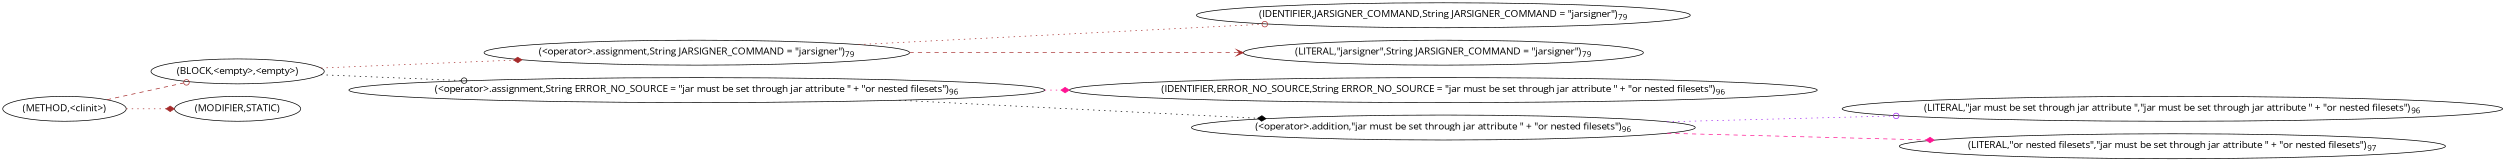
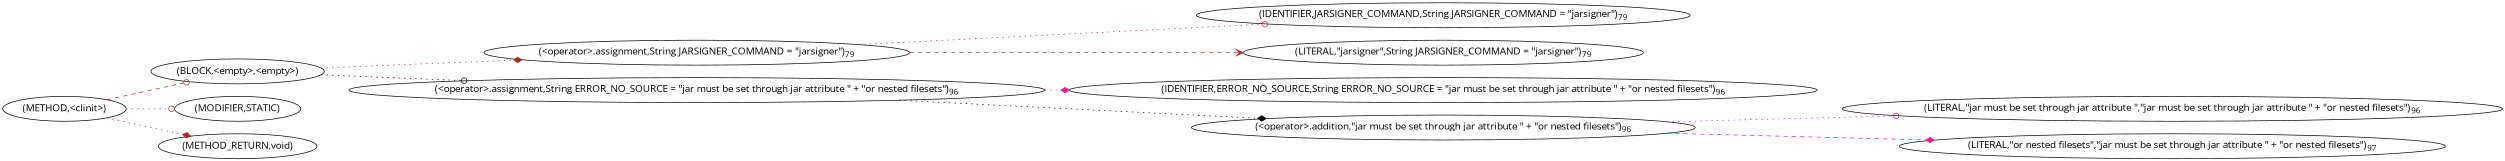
edge "(METHOD,<clinit>)" -> "(MODIFIER,STATIC)": arrowhead diamond -> odot
node "(METHOD_RETURN,void)": added
